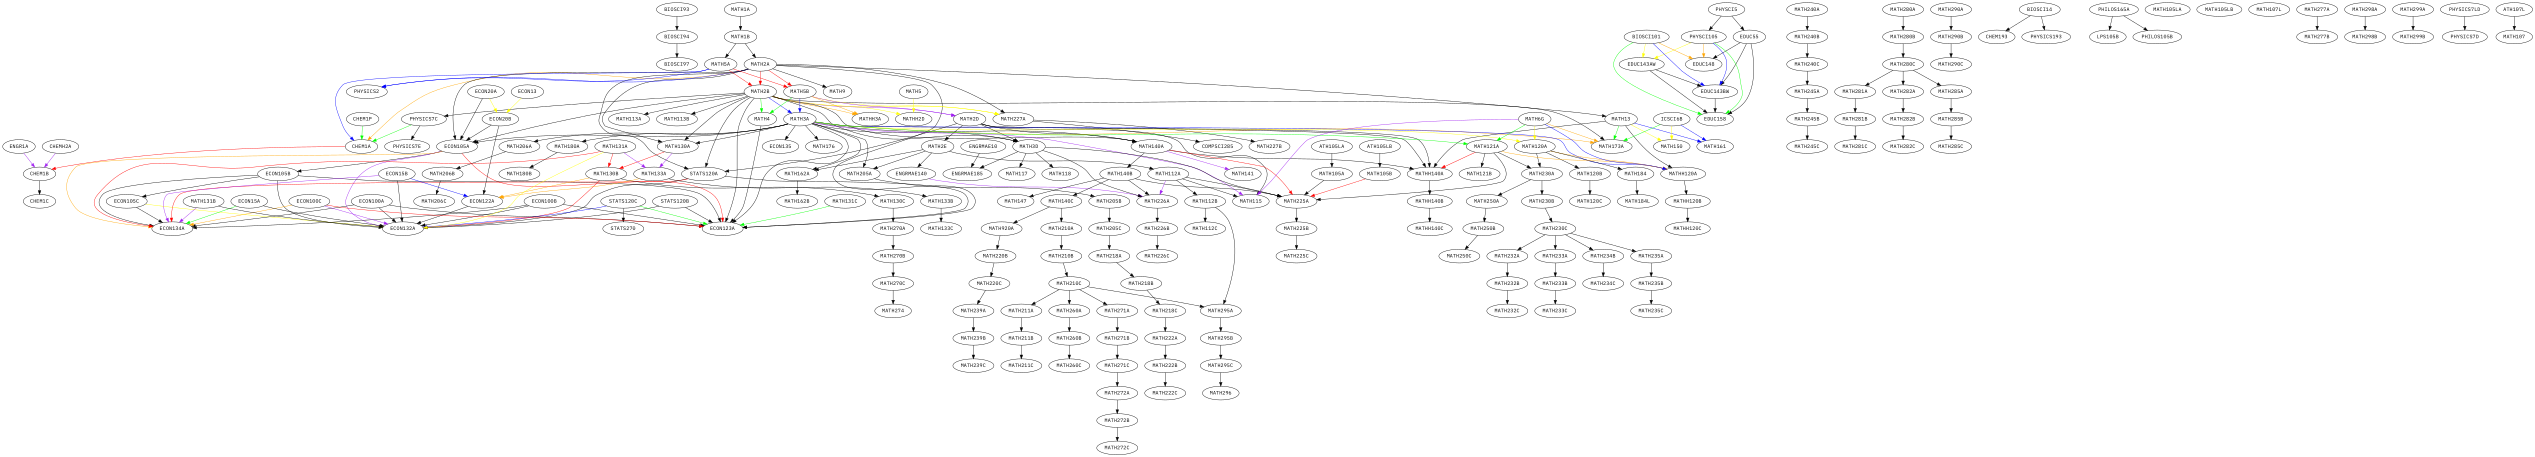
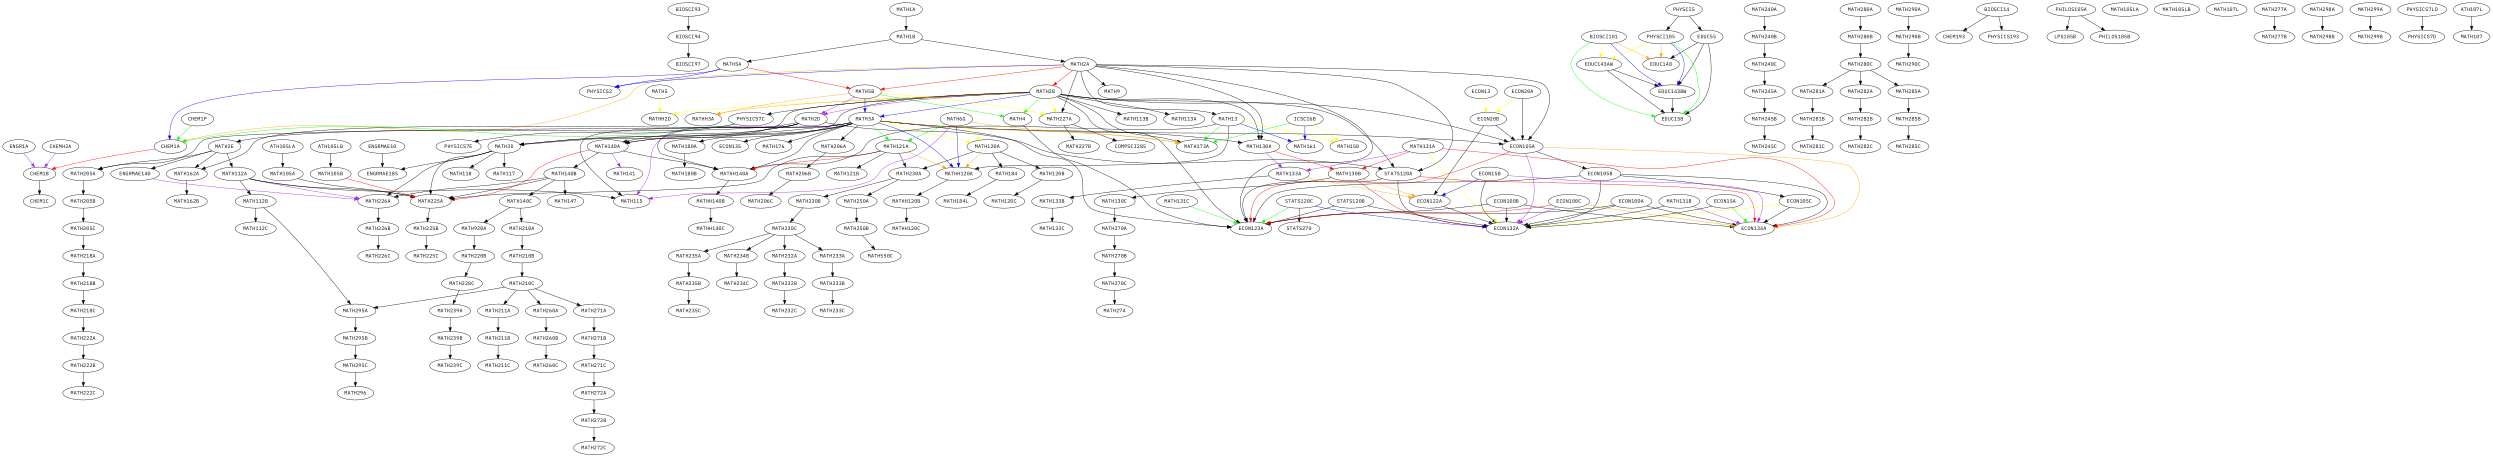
node "PHILOS165A": label "PHILOS165A" -> "PHILOS105A"
edge "MATH5A" -> "MATH2B": removed
node "MATH250C": label "MATH250C" -> "MATH550C"
